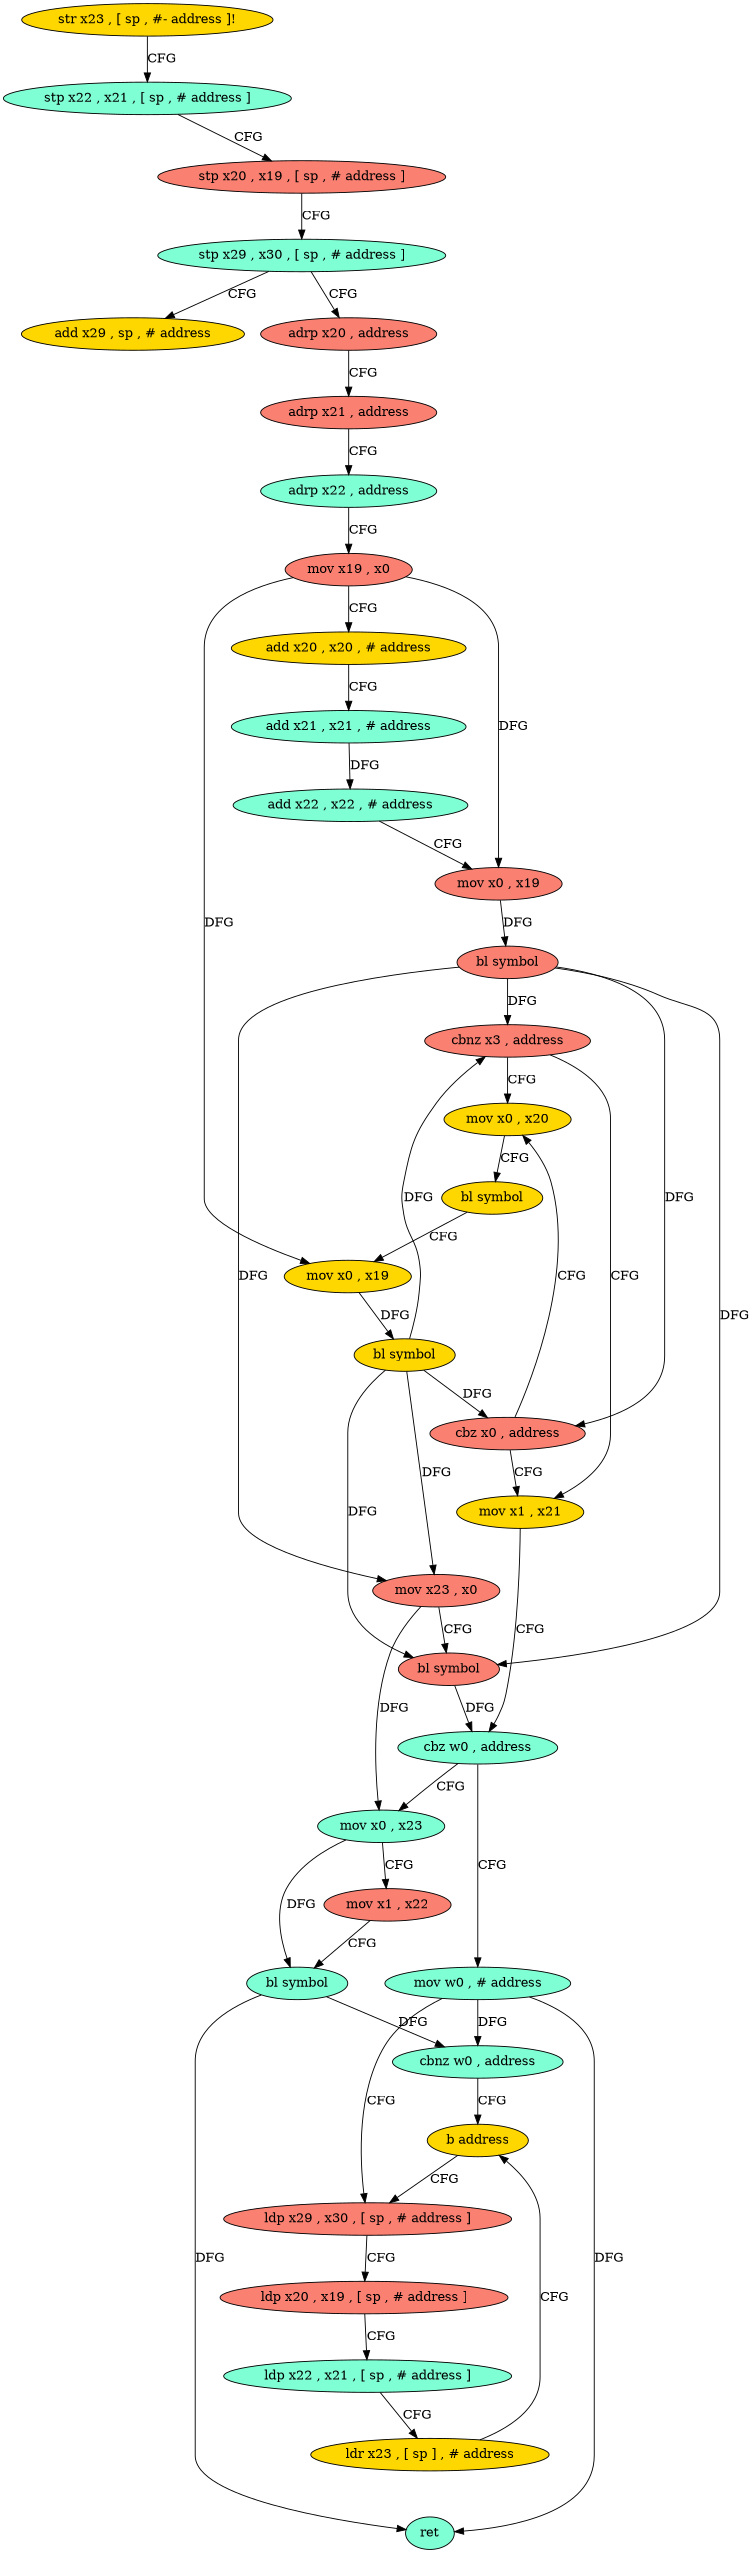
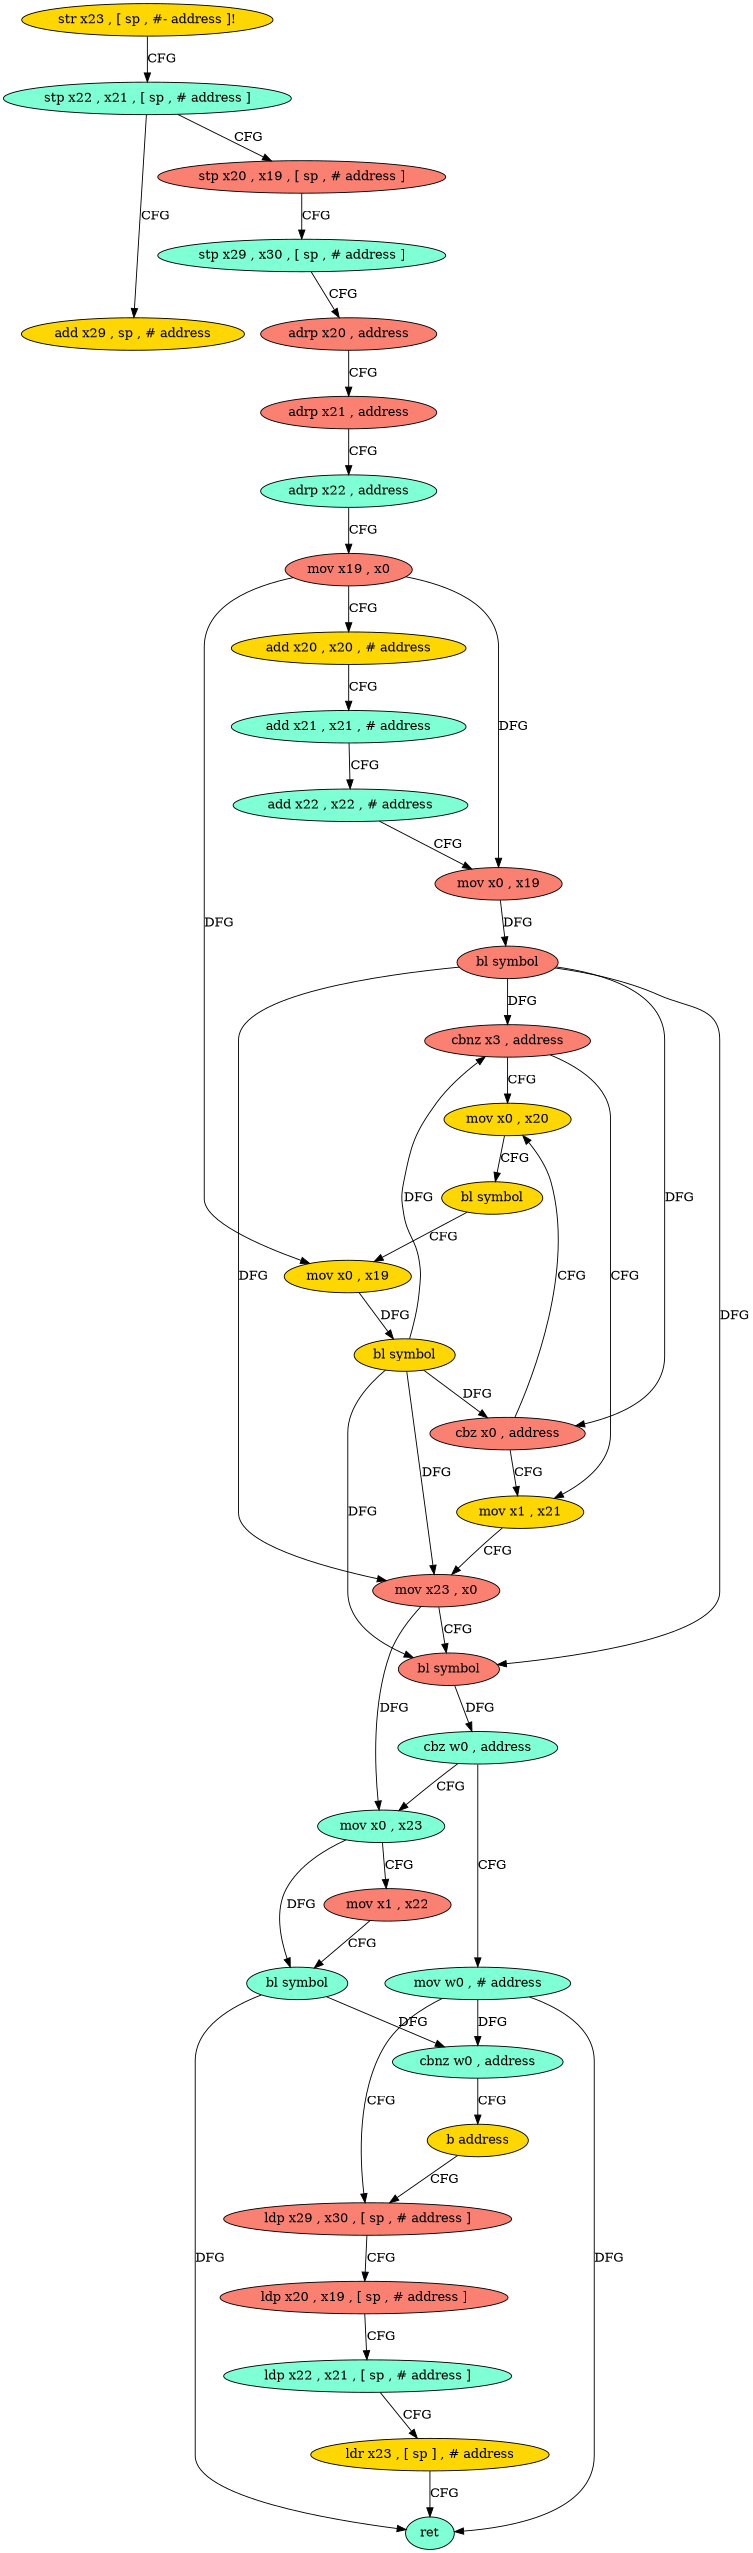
edge "stp x29 , x30 , [ sp , # address ]" -> "add x29 , sp , # address": now "stp x22 , x21 , [ sp , # address ]" -> "add x29 , sp , # address"
edge "add x21 , x21 , # address" -> "add x22 , x22 , # address": label "DFG" -> "CFG"
edge "mov x1 , x21" -> "cbz w0 , address": now "mov x1 , x21" -> "mov x23 , x0"
edge "ldr x23 , [ sp ] , # address" -> "b address": now "ldr x23 , [ sp ] , # address" -> "ret"
